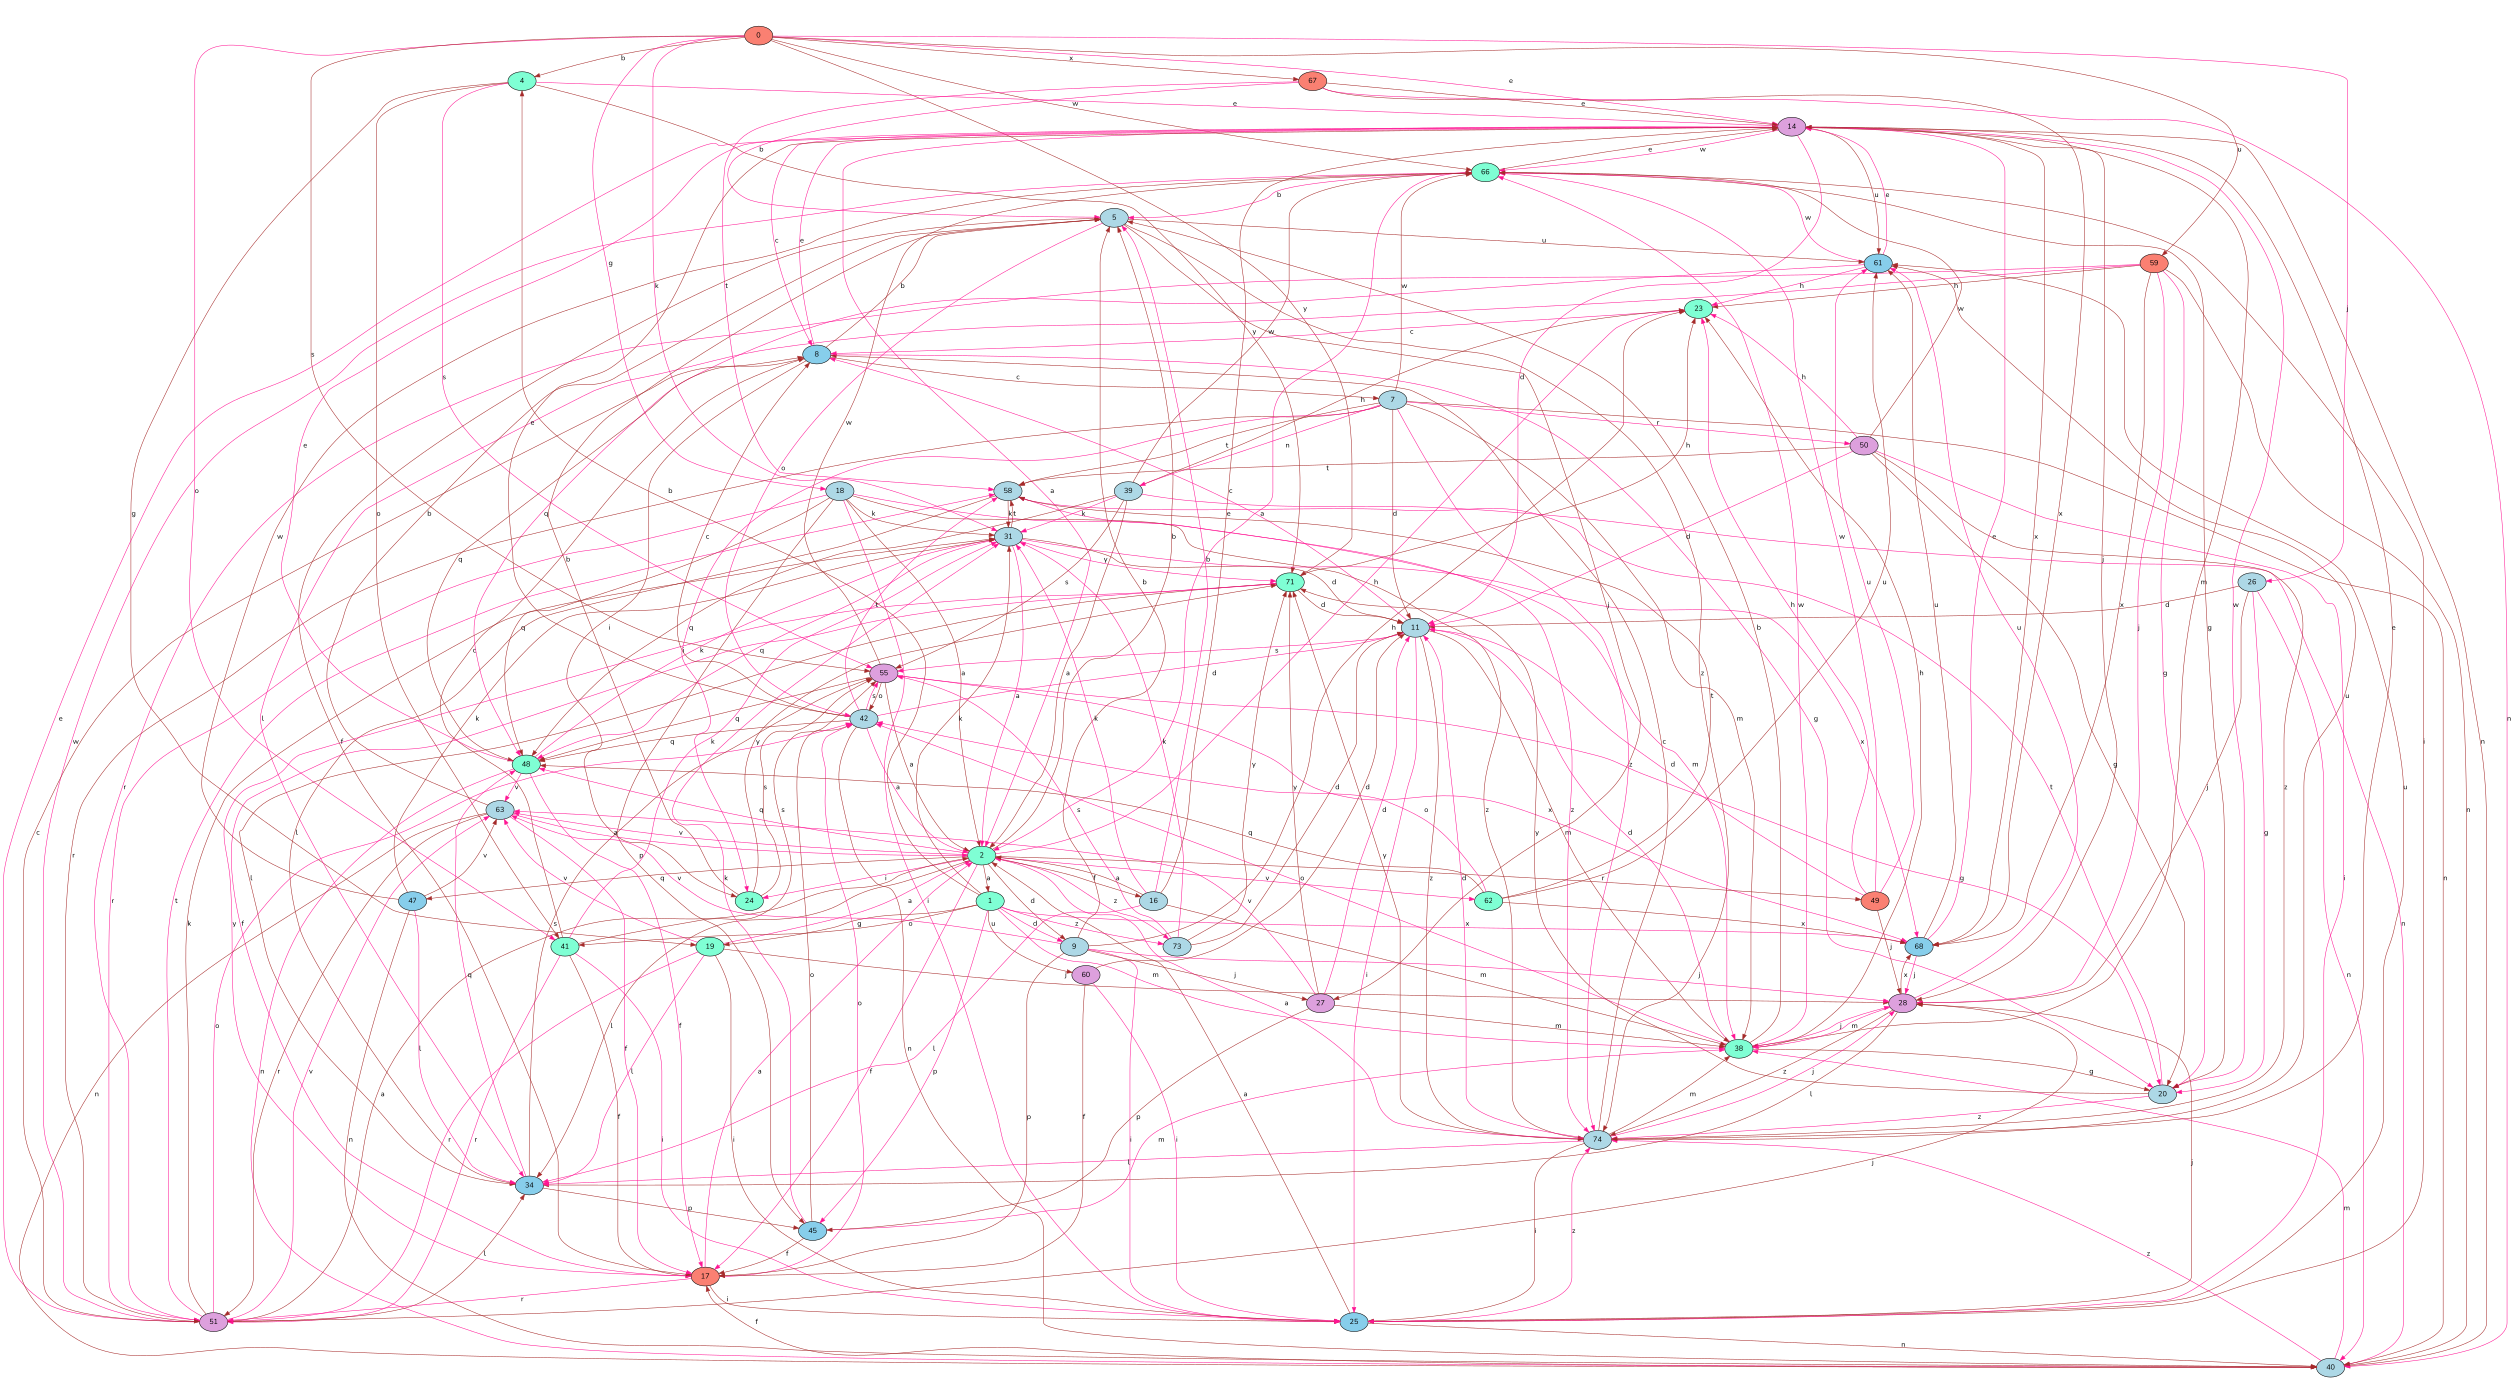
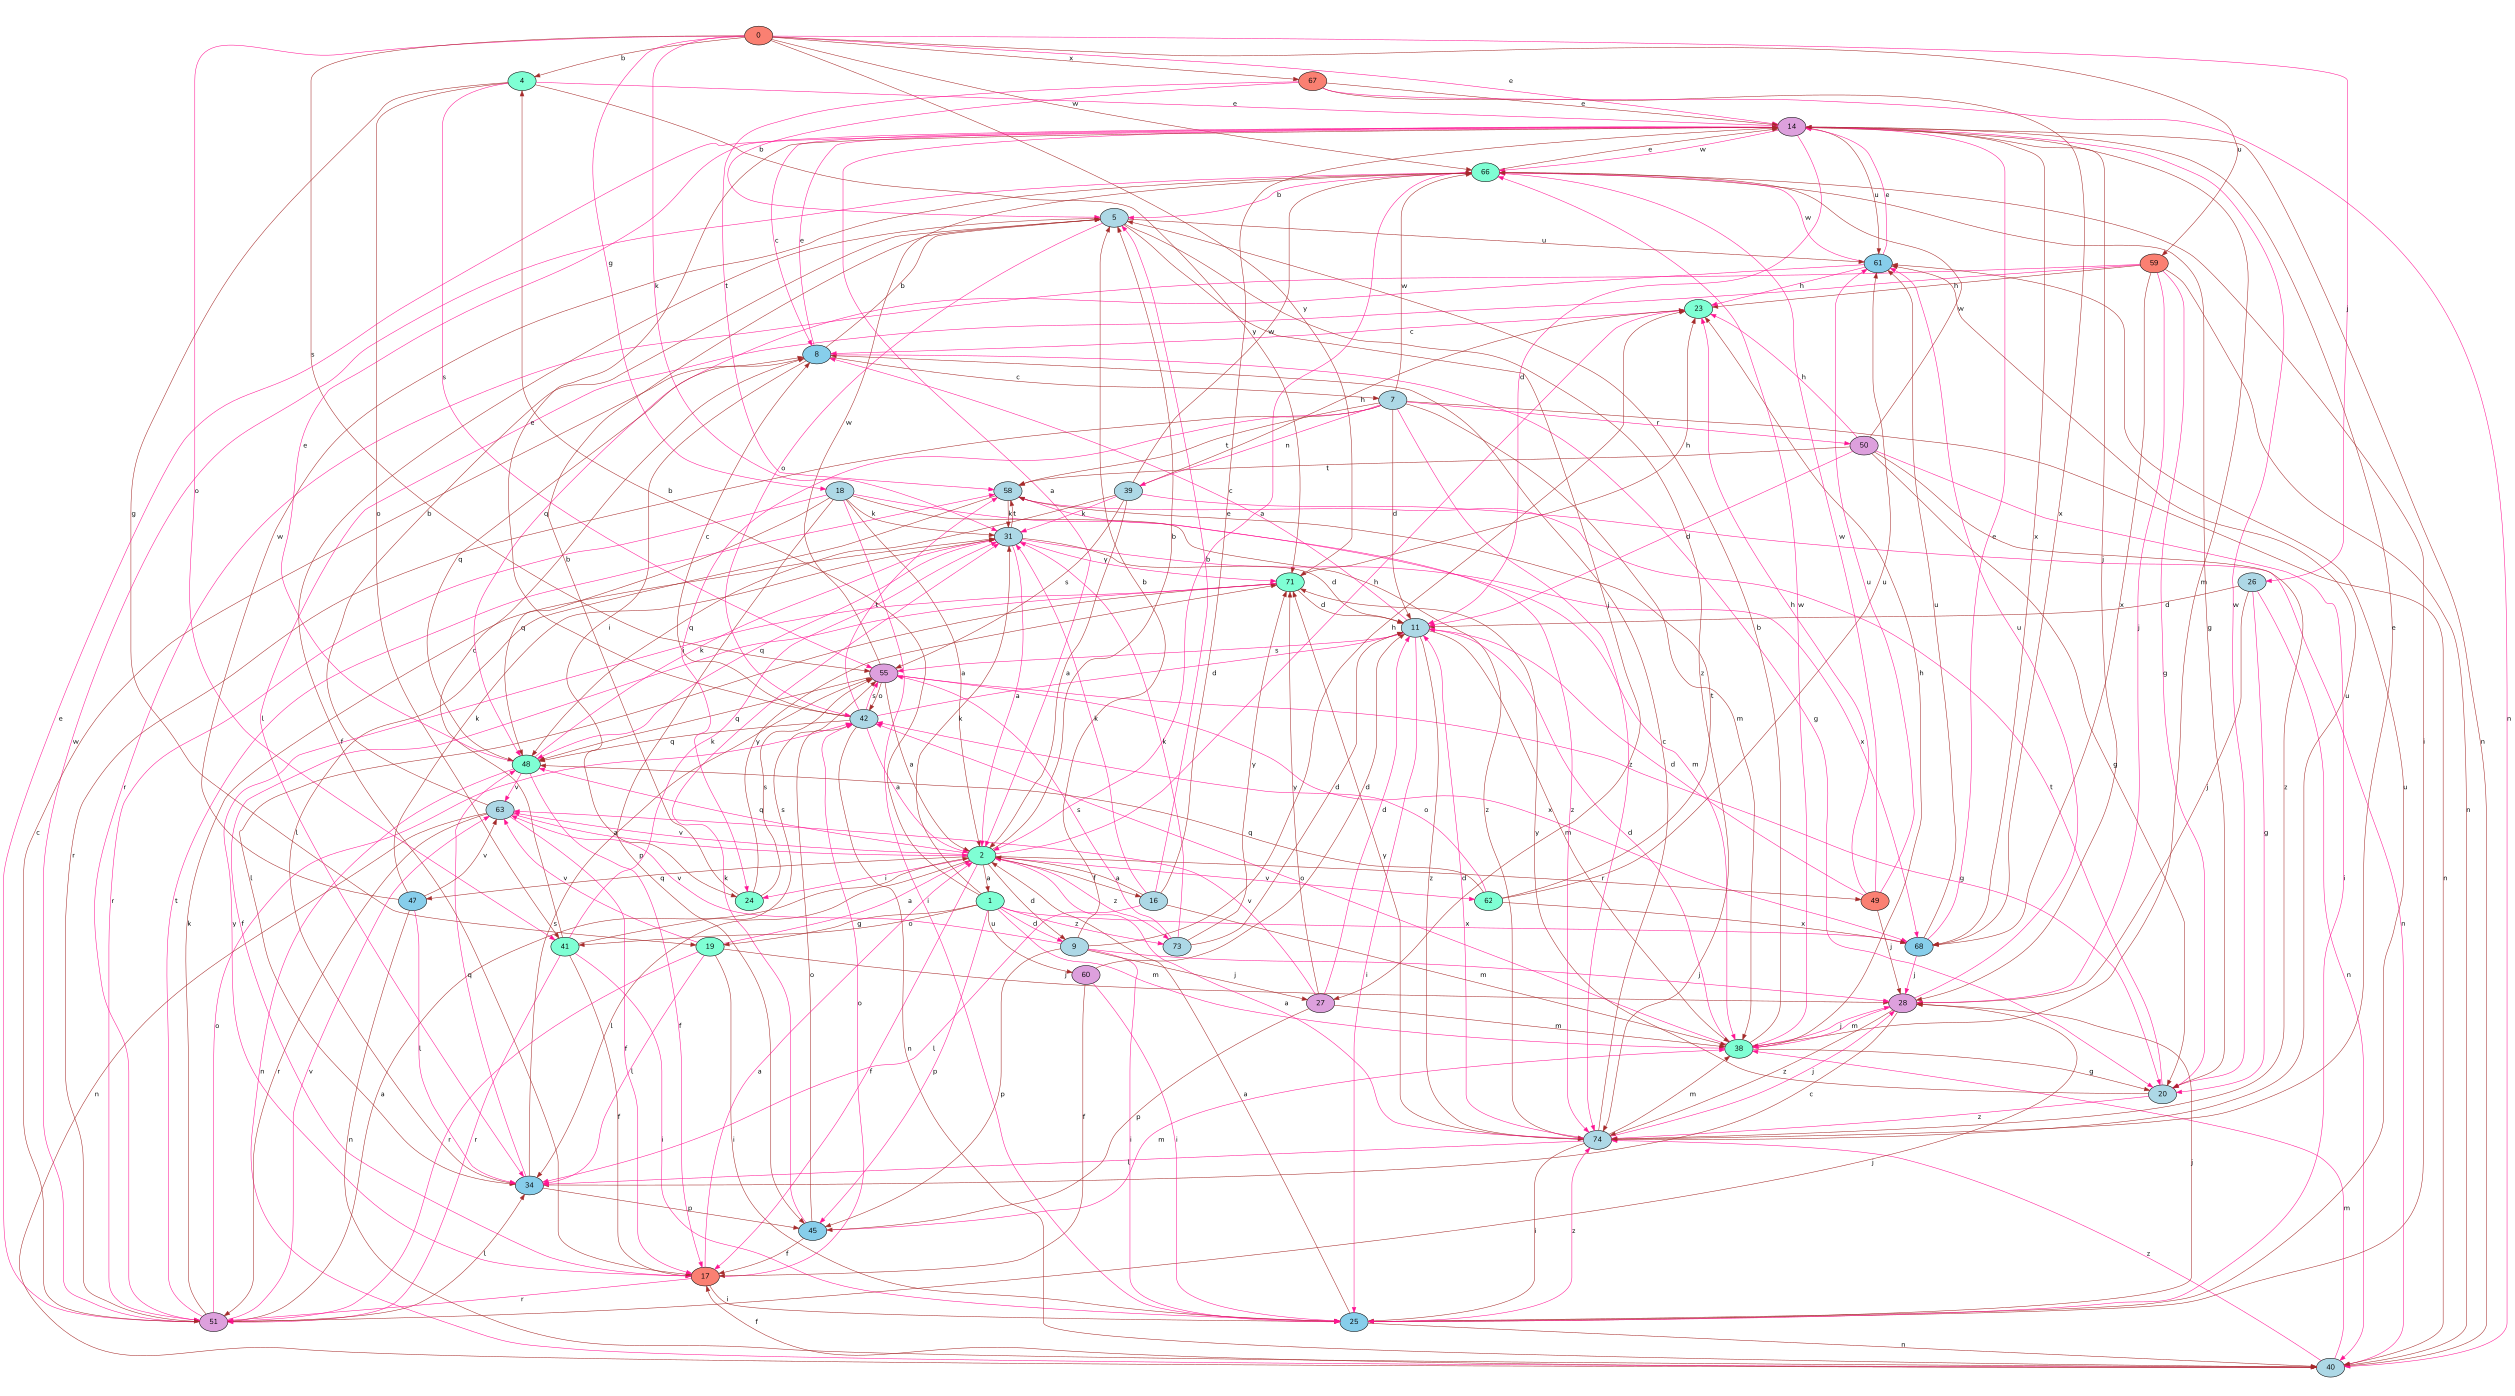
edge "28" -> "68": removed, label "x"
edge "28" -> "34": label "l" -> "c"
edge "9" -> "17": now "9" -> "45"
